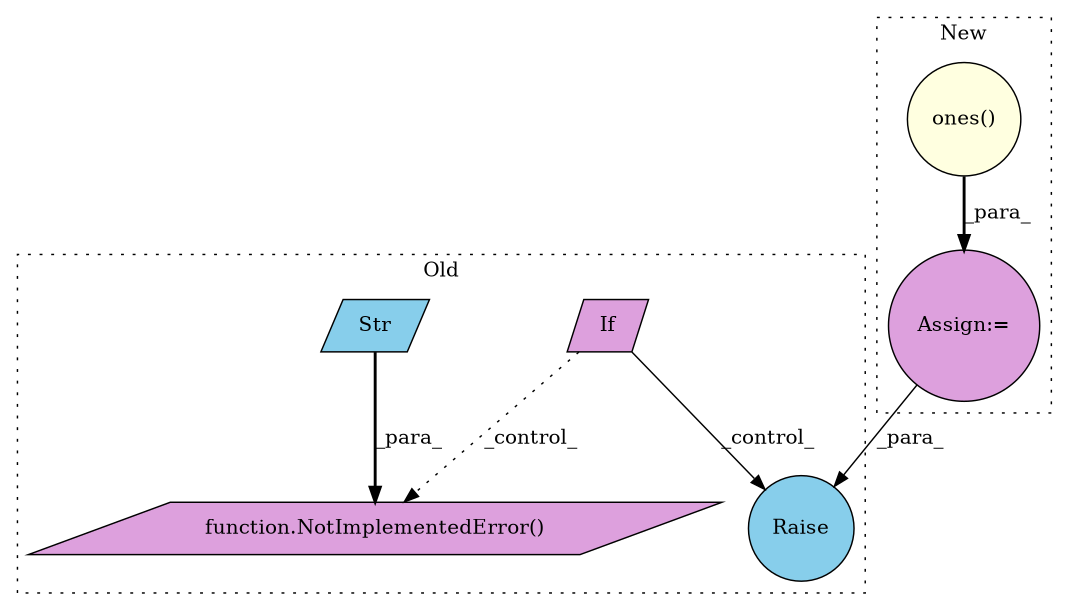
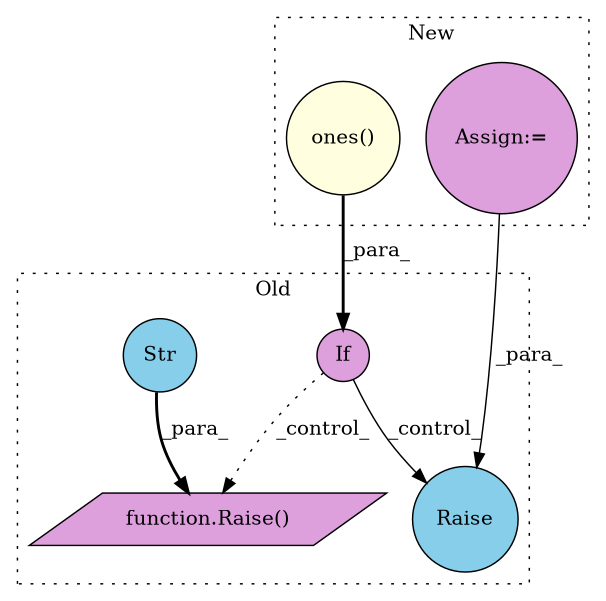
edge "ones()" -> "Assign:=": now "ones()" -> "If"
node "Str": shape parallelogram -> circle
node "If": shape parallelogram -> circle
node "function.NotImplementedError()": label "function.NotImplementedError()" -> "function.Raise()"
